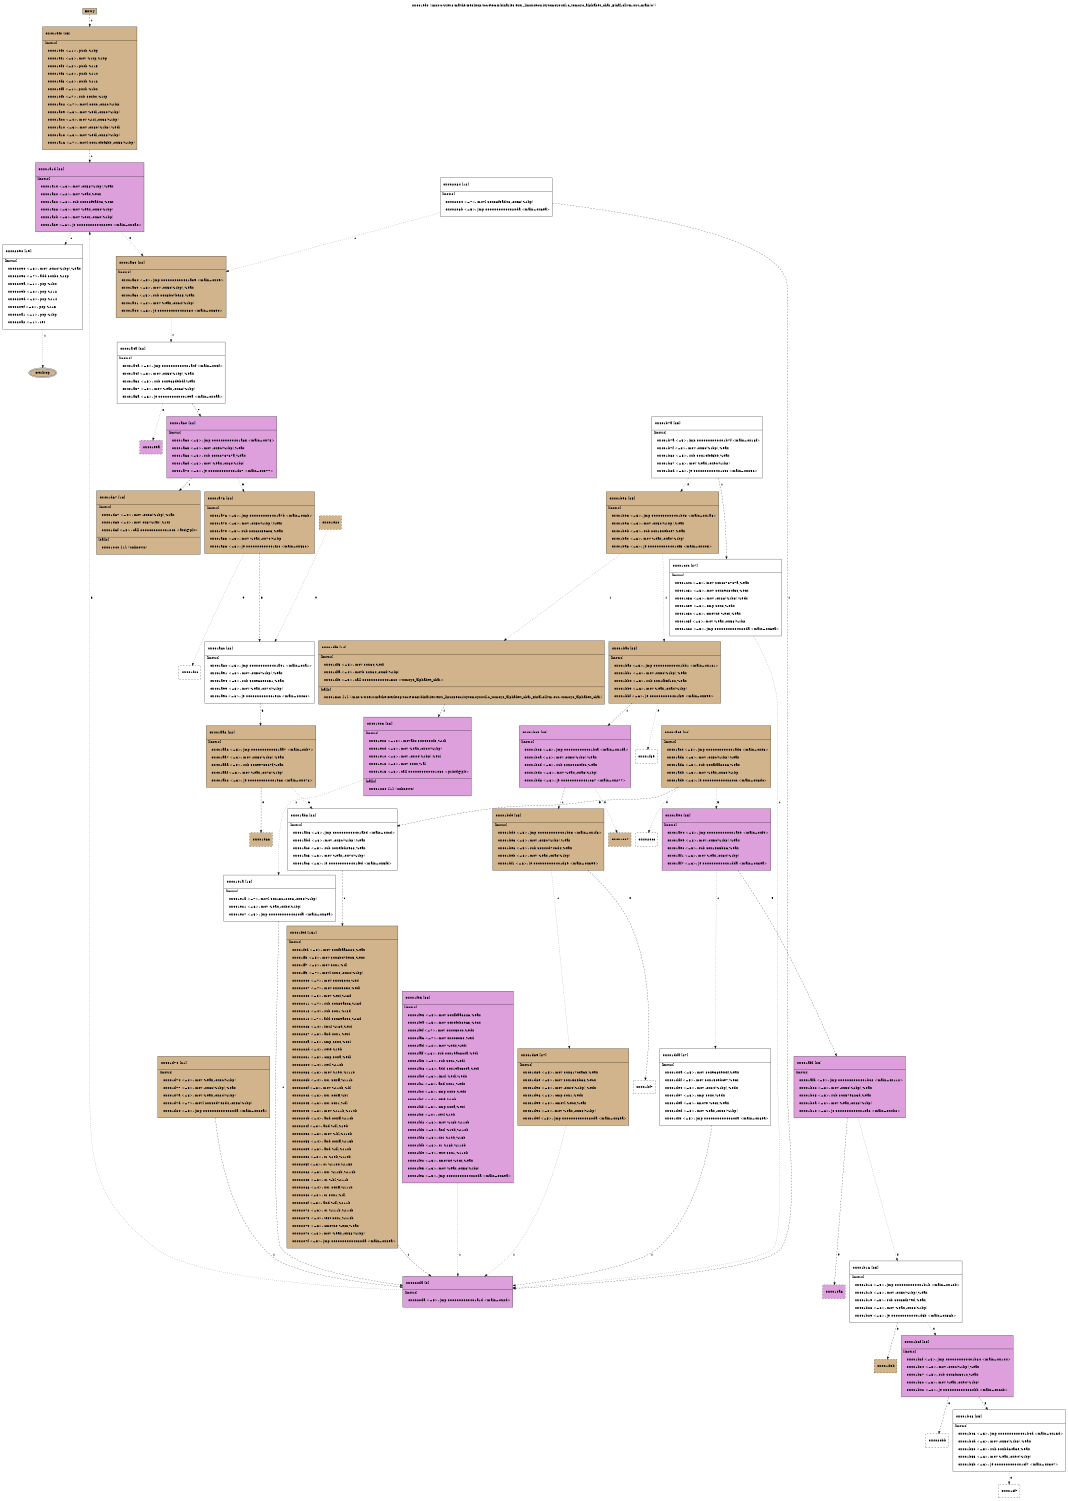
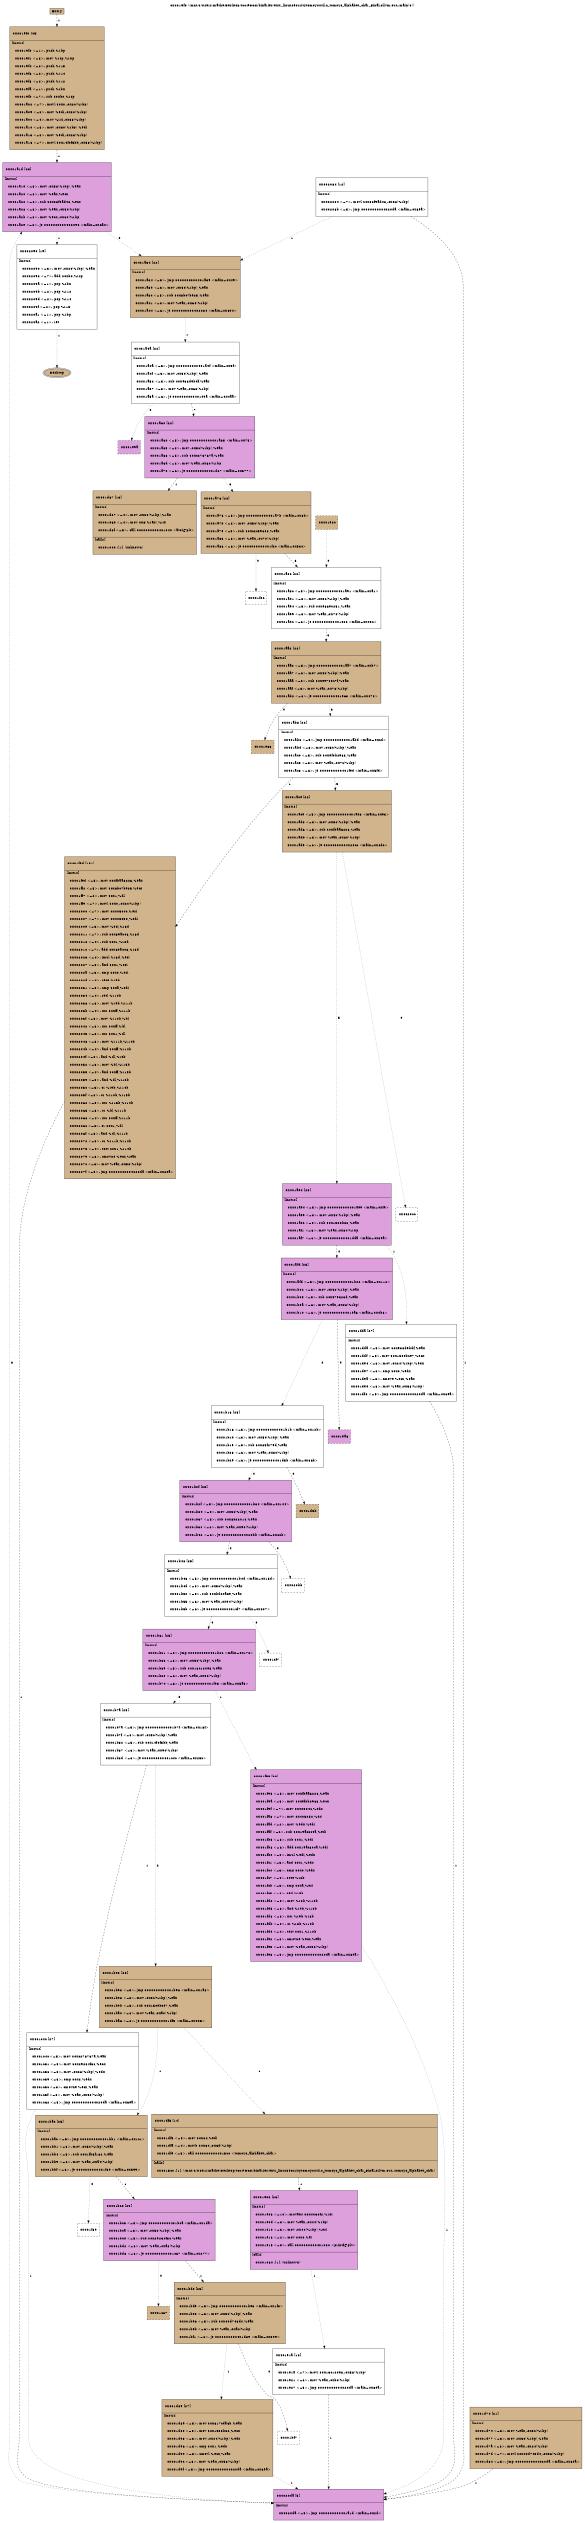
edge "0x401ace [22]" -> "0x401ab8 [22]": reversed
node "0x401b61 [25]": added
